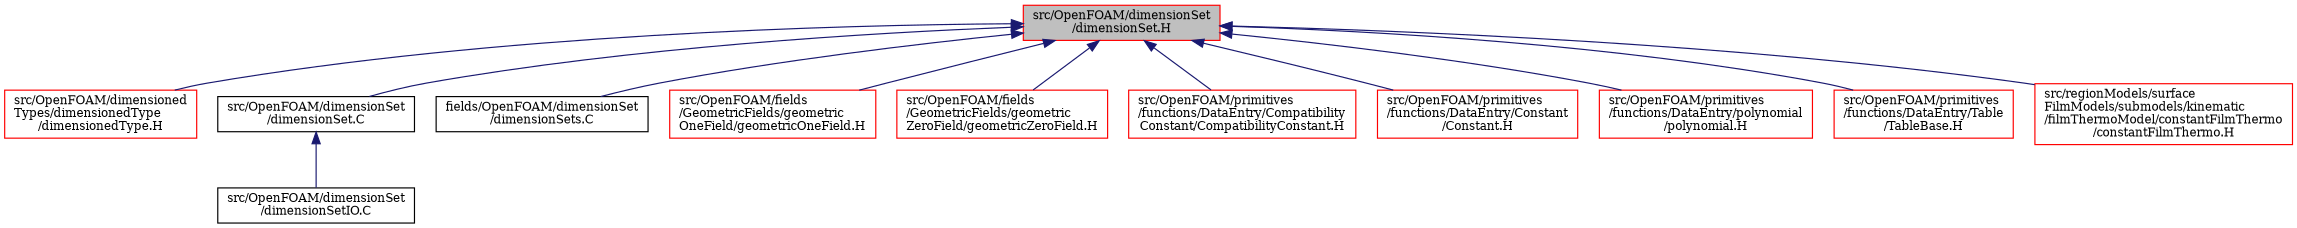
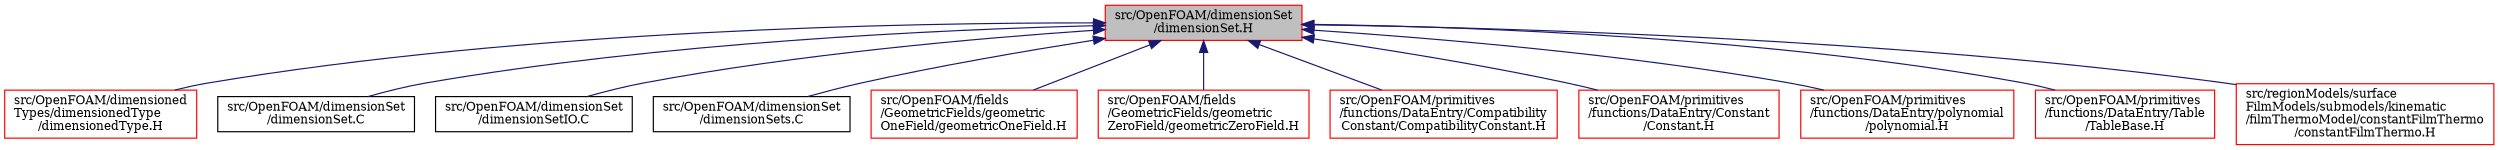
node "fields/OpenFOAM/dimensionSet /dimensionSets.C": label "fields/OpenFOAM/dimensionSet /dimensionSets.C" -> "src/OpenFOAM/dimensionSet /dimensionSets.C"
edge "src/OpenFOAM/dimensionSet /dimensionSetIO.C" -> "src/OpenFOAM/dimensionSet /dimensionSet.C": now "src/OpenFOAM/dimensionSet /dimensionSetIO.C" -> "src/OpenFOAM/dimensionSet /dimensionSet.H"
